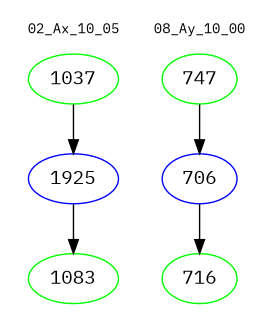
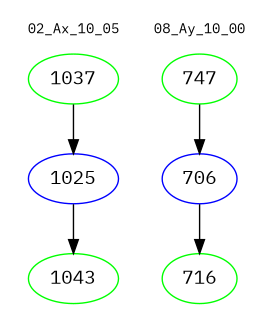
node "1925": label "1925" -> "1025"
node "1083": label "1083" -> "1043"
